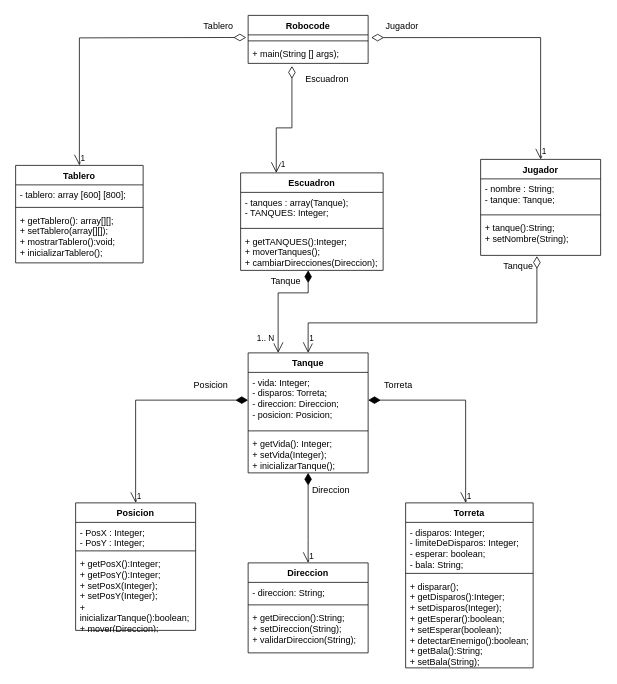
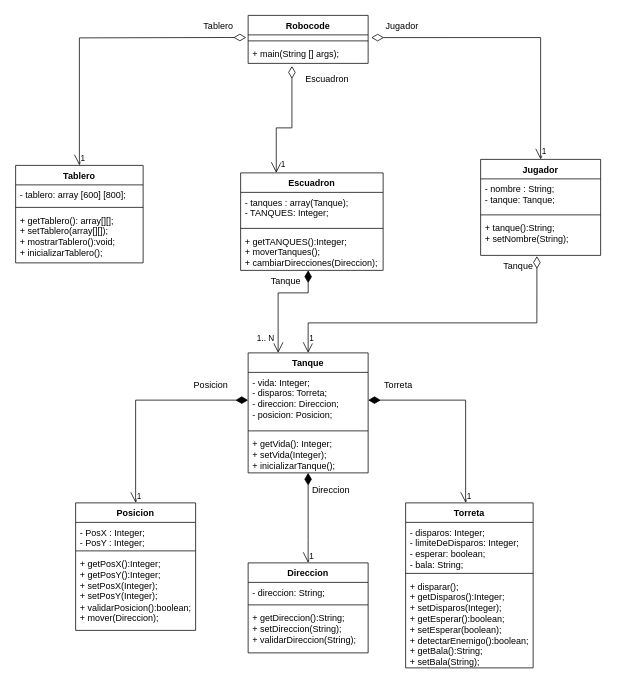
node "+ getPosX():Integer; + getPosY():Integer; + setPosX(Integer); + setPosY(Integer); + inicializarTanque():boolean; + mover(Direccion);": label "+ getPosX():Integer; + getPosY():Integer; + setPosX(Integer); + setPosY(Integer); + inicializarTanque():boolean; + mover(Direccion);" -> "+ getPosX():Integer; + getPosY():Integer; + setPosX(Integer); + setPosY(Integer); + validarPosicion():boolean; + mover(Direccion);"
